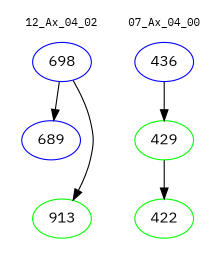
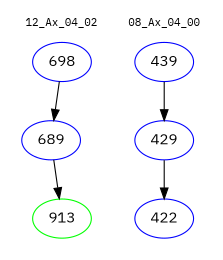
cluster "07_Ax_04_00": label "07_Ax_04_00" -> "08_Ax_04_00"
node "436": label "436" -> "439"
edge "698" -> "913": now "689" -> "913"
node "429": color green -> blue
node "422": color green -> blue
